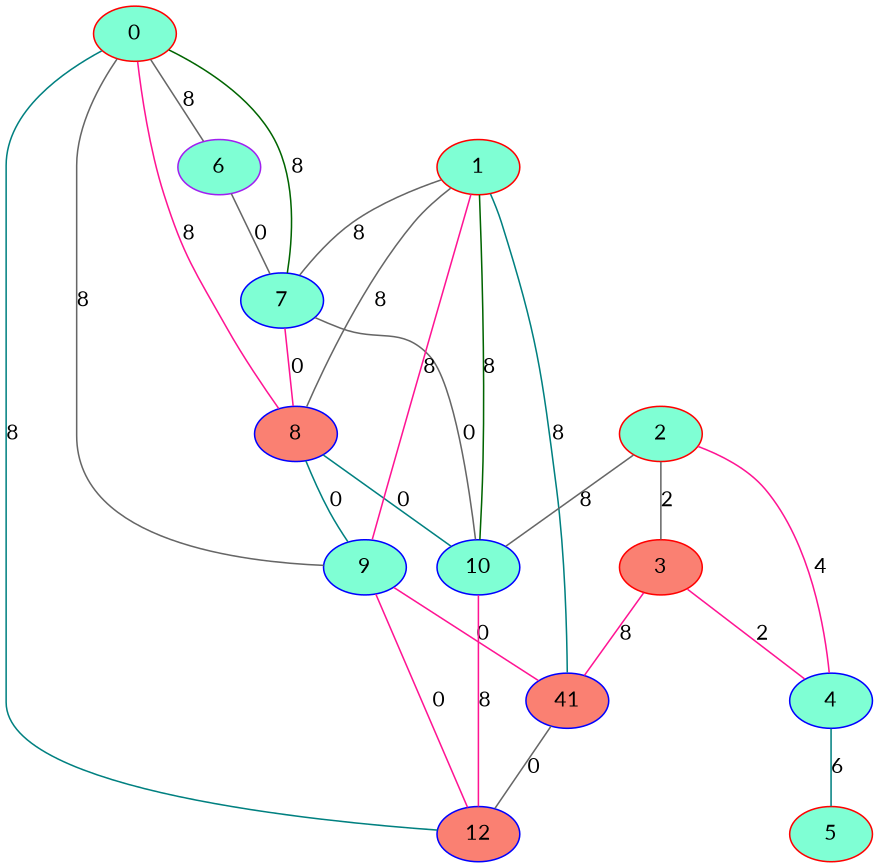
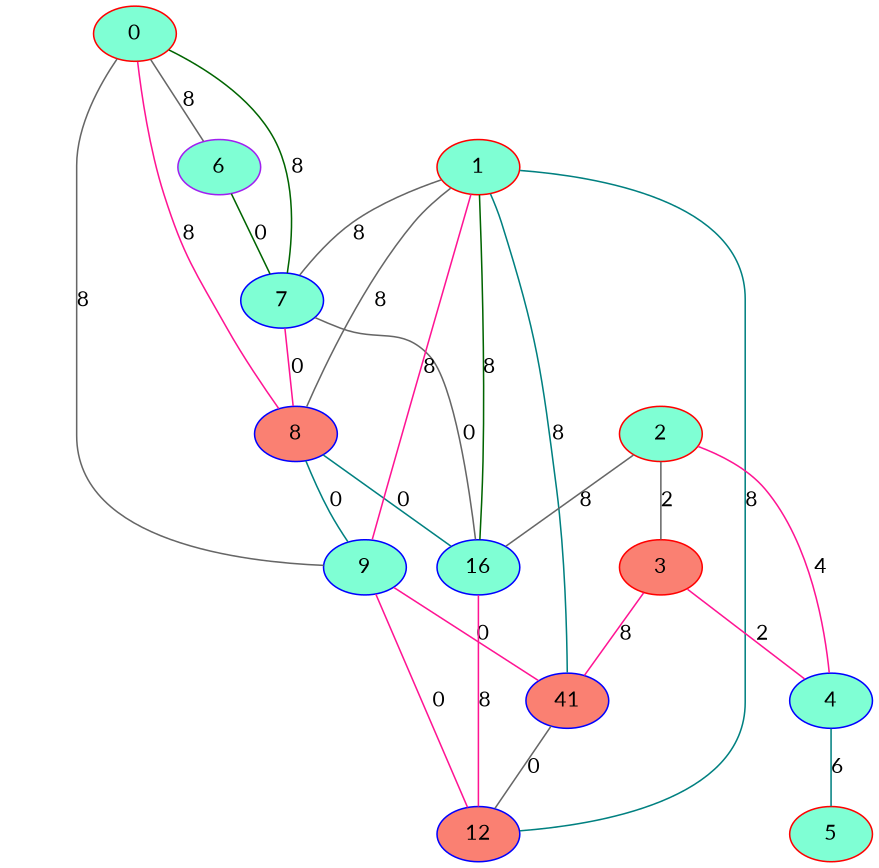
edge "6" -- "7": color gray40 -> darkgreen
node "10": label "10" -> "16"
edge "0" -- "12": now "1" -- "12"
